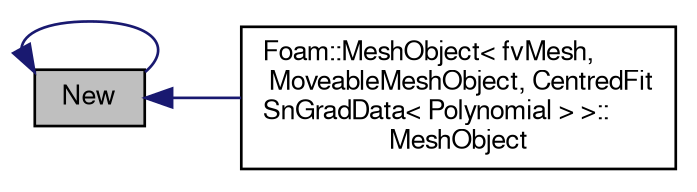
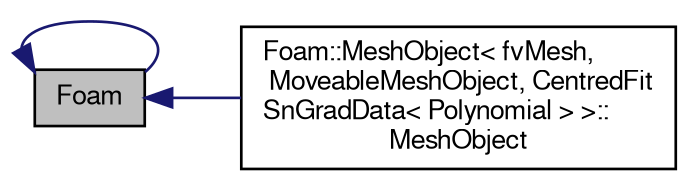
node "New": label "New" -> "Foam"
